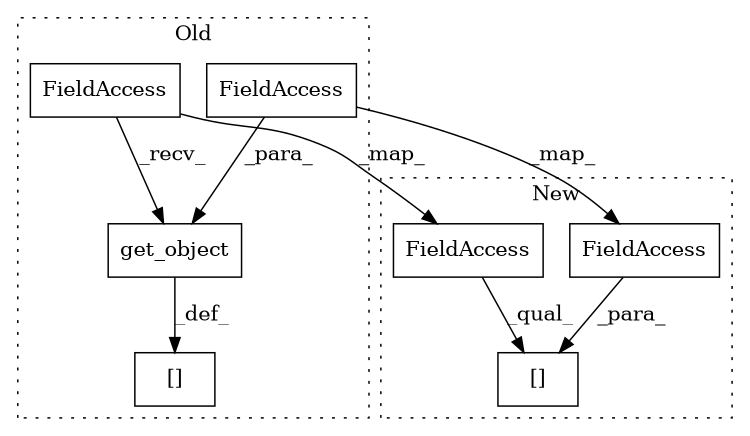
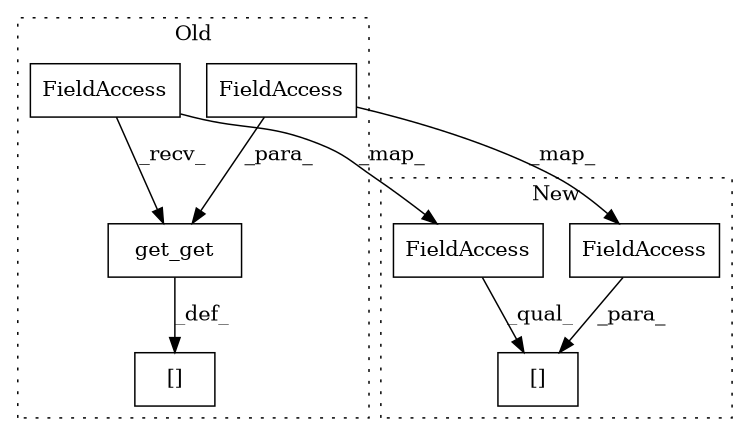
node "get_object": label "get_object" -> "get_get"
